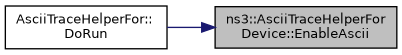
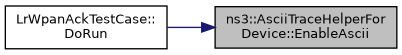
node "AsciiTraceHelperFor:: DoRun": label "AsciiTraceHelperFor:: DoRun" -> "LrWpanAckTestCase:: DoRun"
